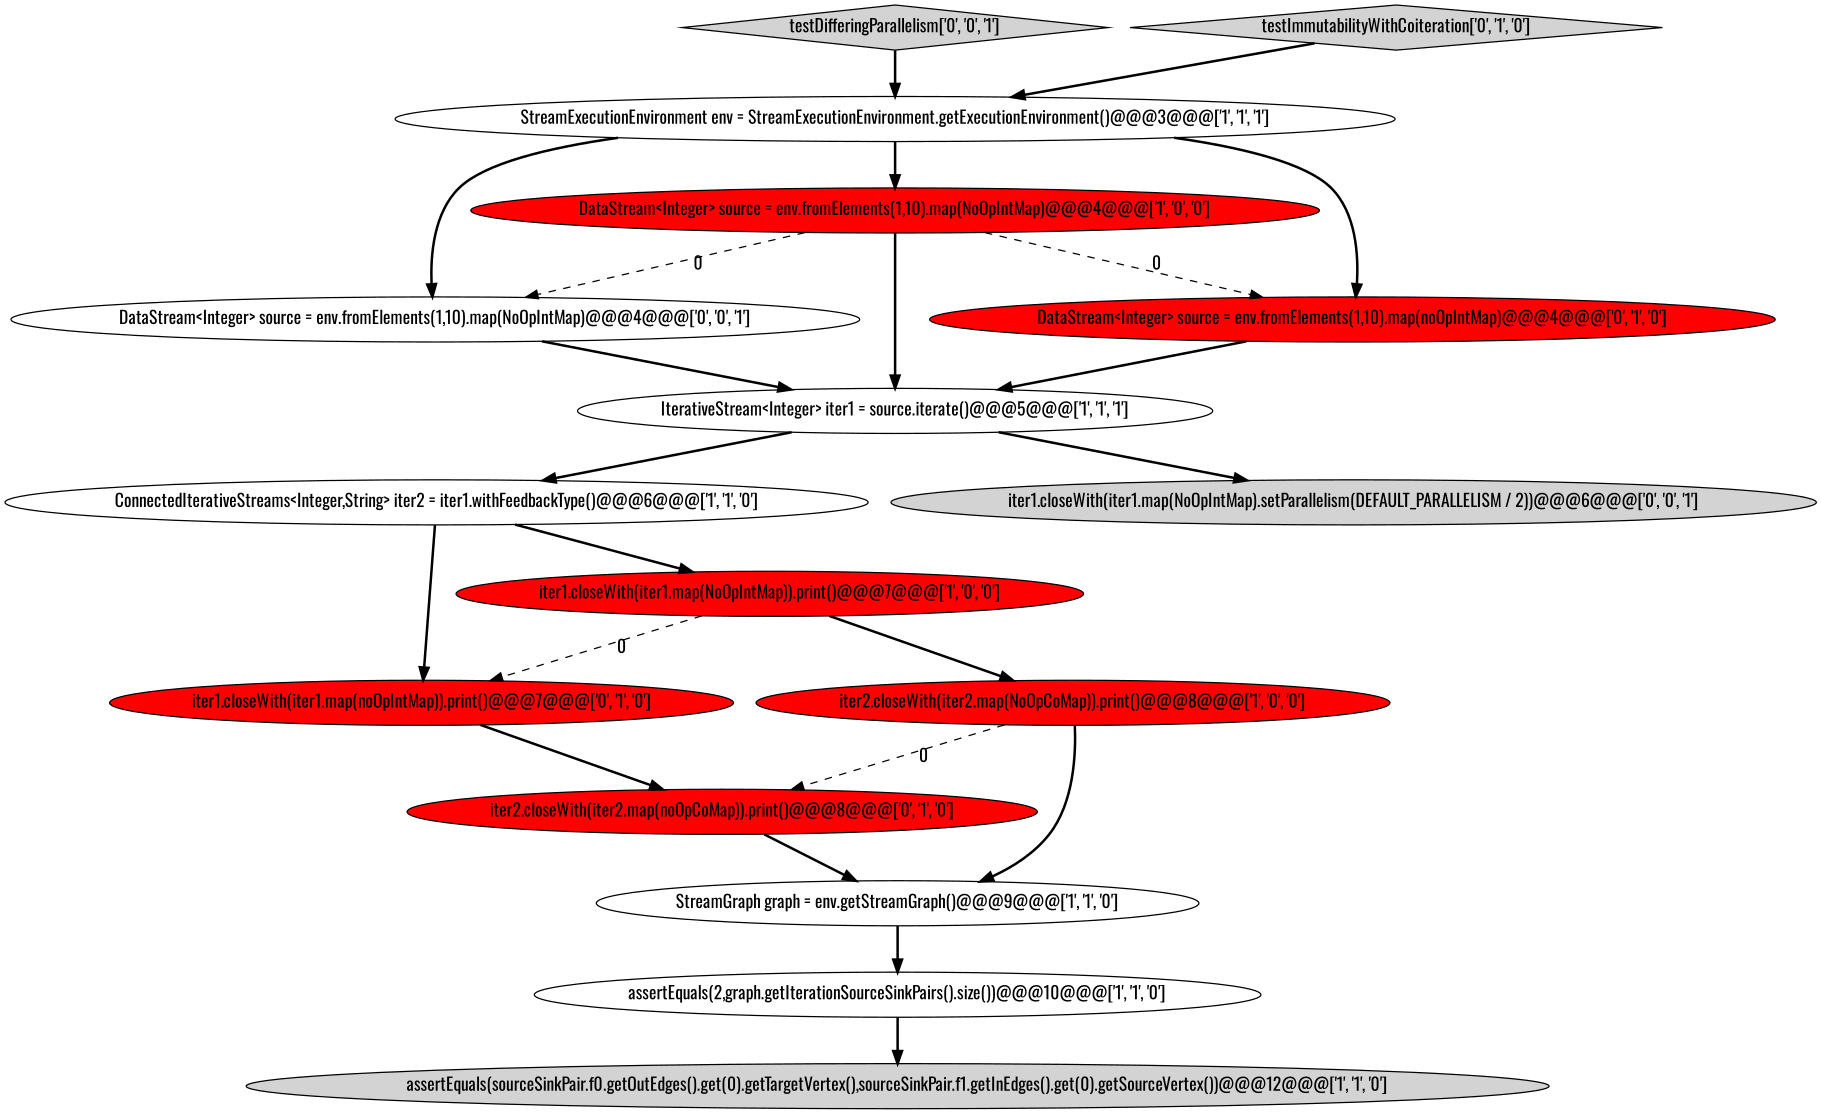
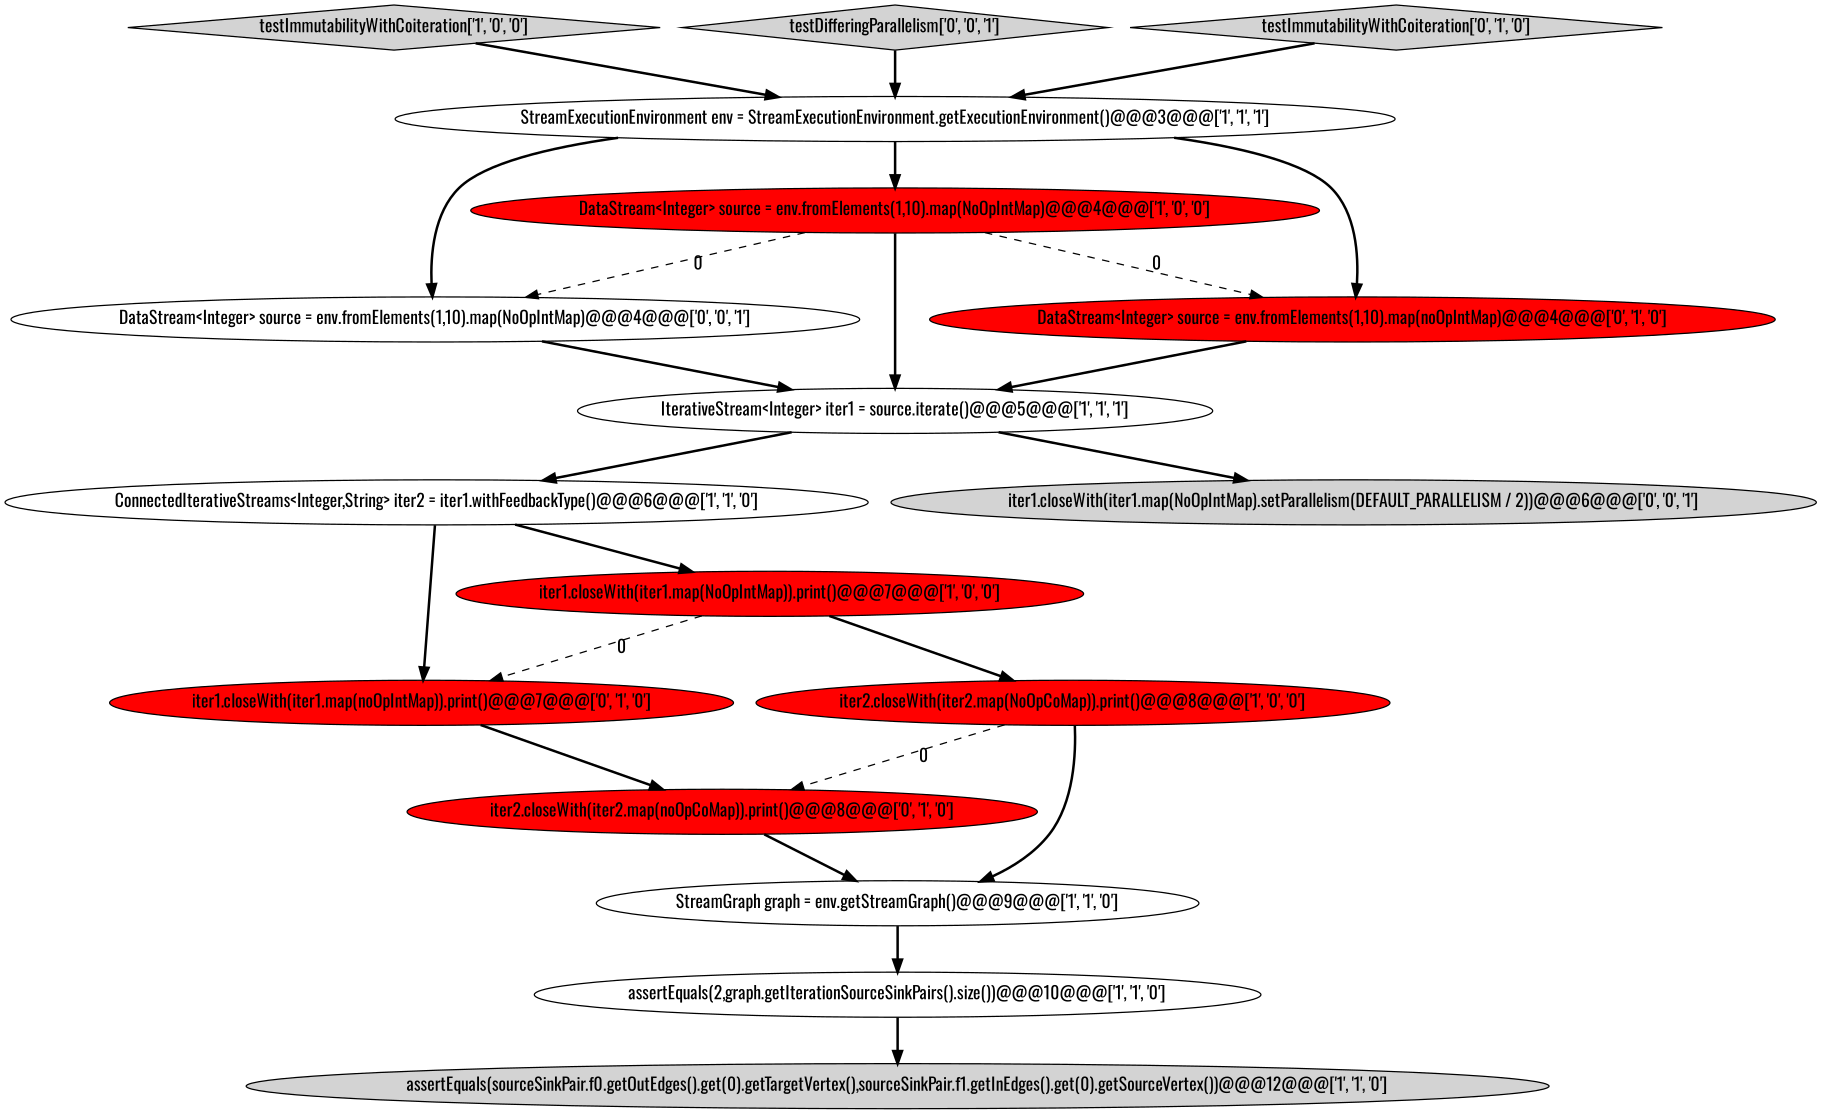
node "testImmutabilityWithCoiteration['1', '0', '0']": added
